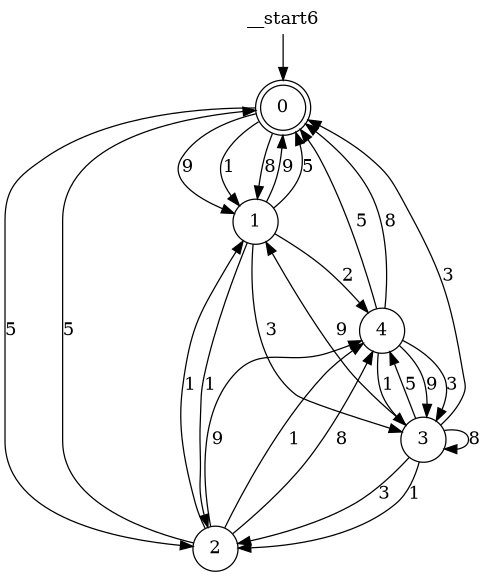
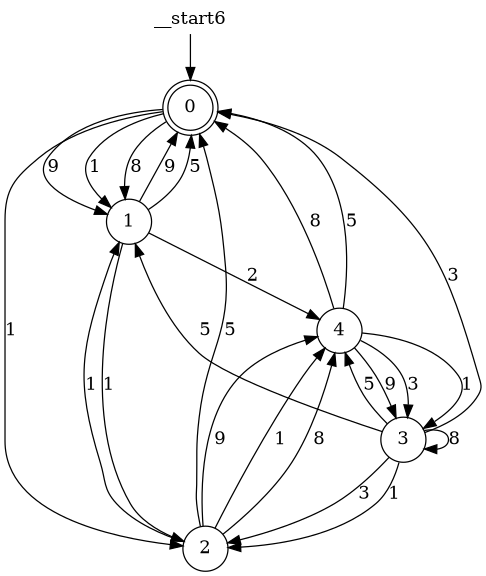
edge "0" -> "2": label "5" -> "1"
edge "3" -> "1": label "9" -> "5"
edge "1" -> "3": removed, label "3"
